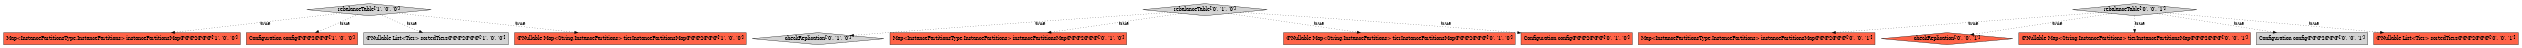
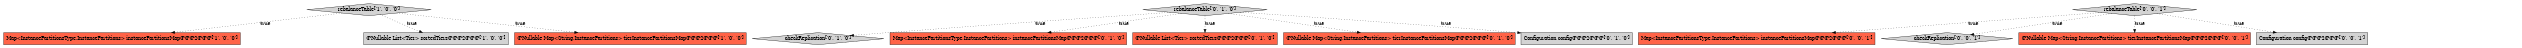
node "Configuration config@@@2@@@['1', '0', '0']": removed
node "@Nullable List<Tier> sortedTiers@@@2@@@['0', '1', '0']": added
node "Configuration config@@@2@@@['0', '1', '0']": fillcolor tomato -> lightgray
node "checkReplication['0', '0', '1']": fillcolor tomato -> lightgray
node "@Nullable List<Tier> sortedTiers@@@2@@@['0', '0', '1']": removed
